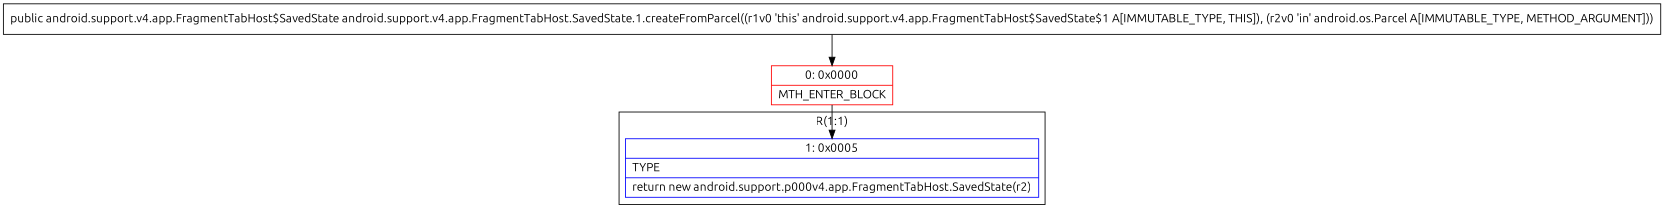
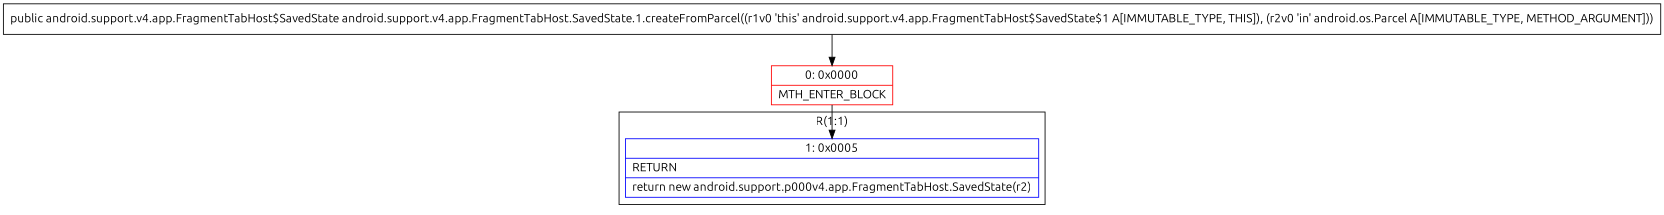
node "1: 0x0005": text "TYPE" -> "RETURN"
